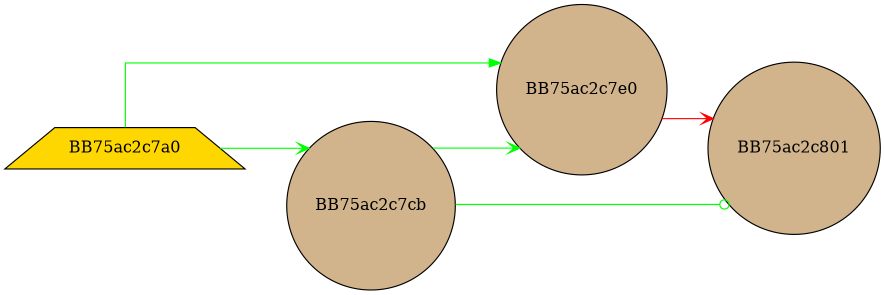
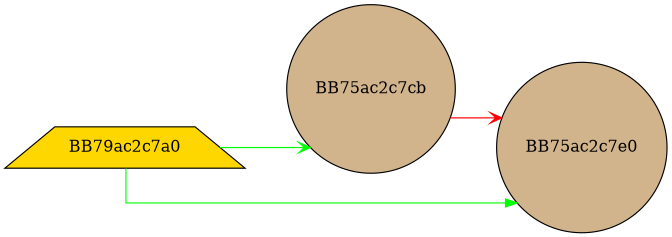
node "BB75ac2c7a0": label "BB75ac2c7a0" -> "BB79ac2c7a0"
edge "BB75ac2c7cb" -> "BB75ac2c7e0": color green -> red
node "BB75ac2c801": removed
